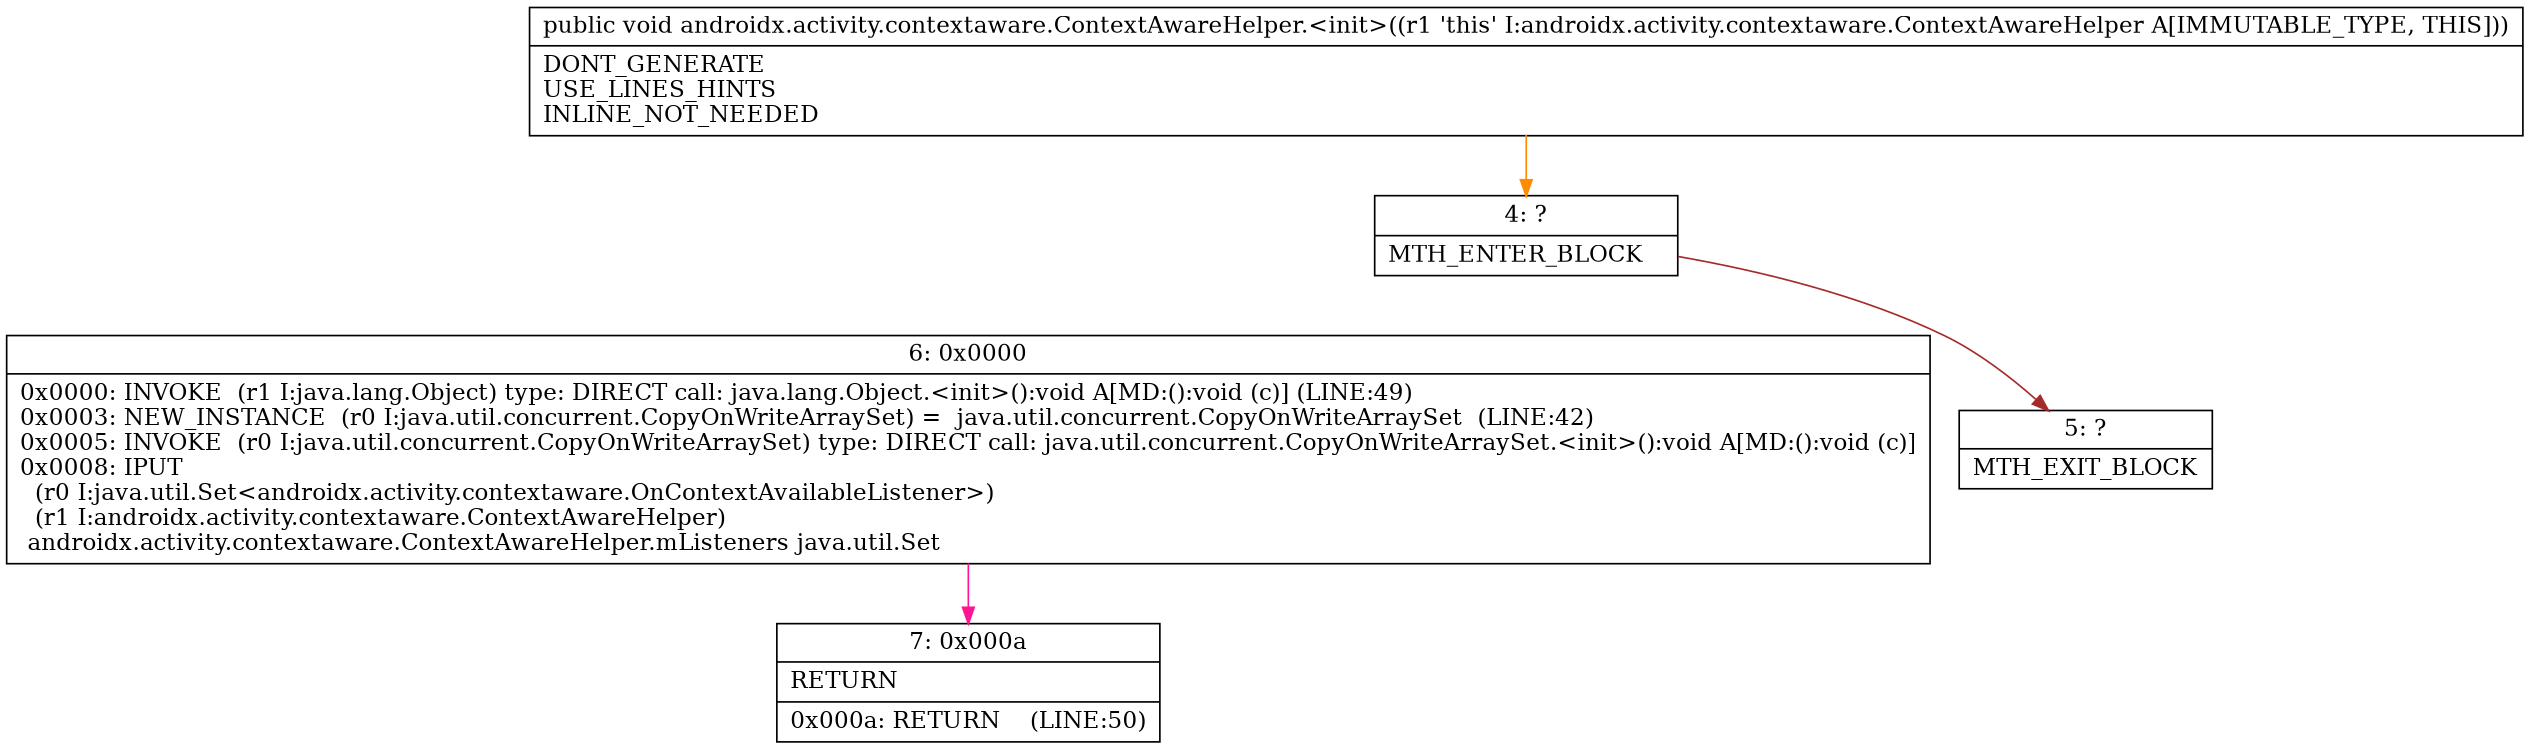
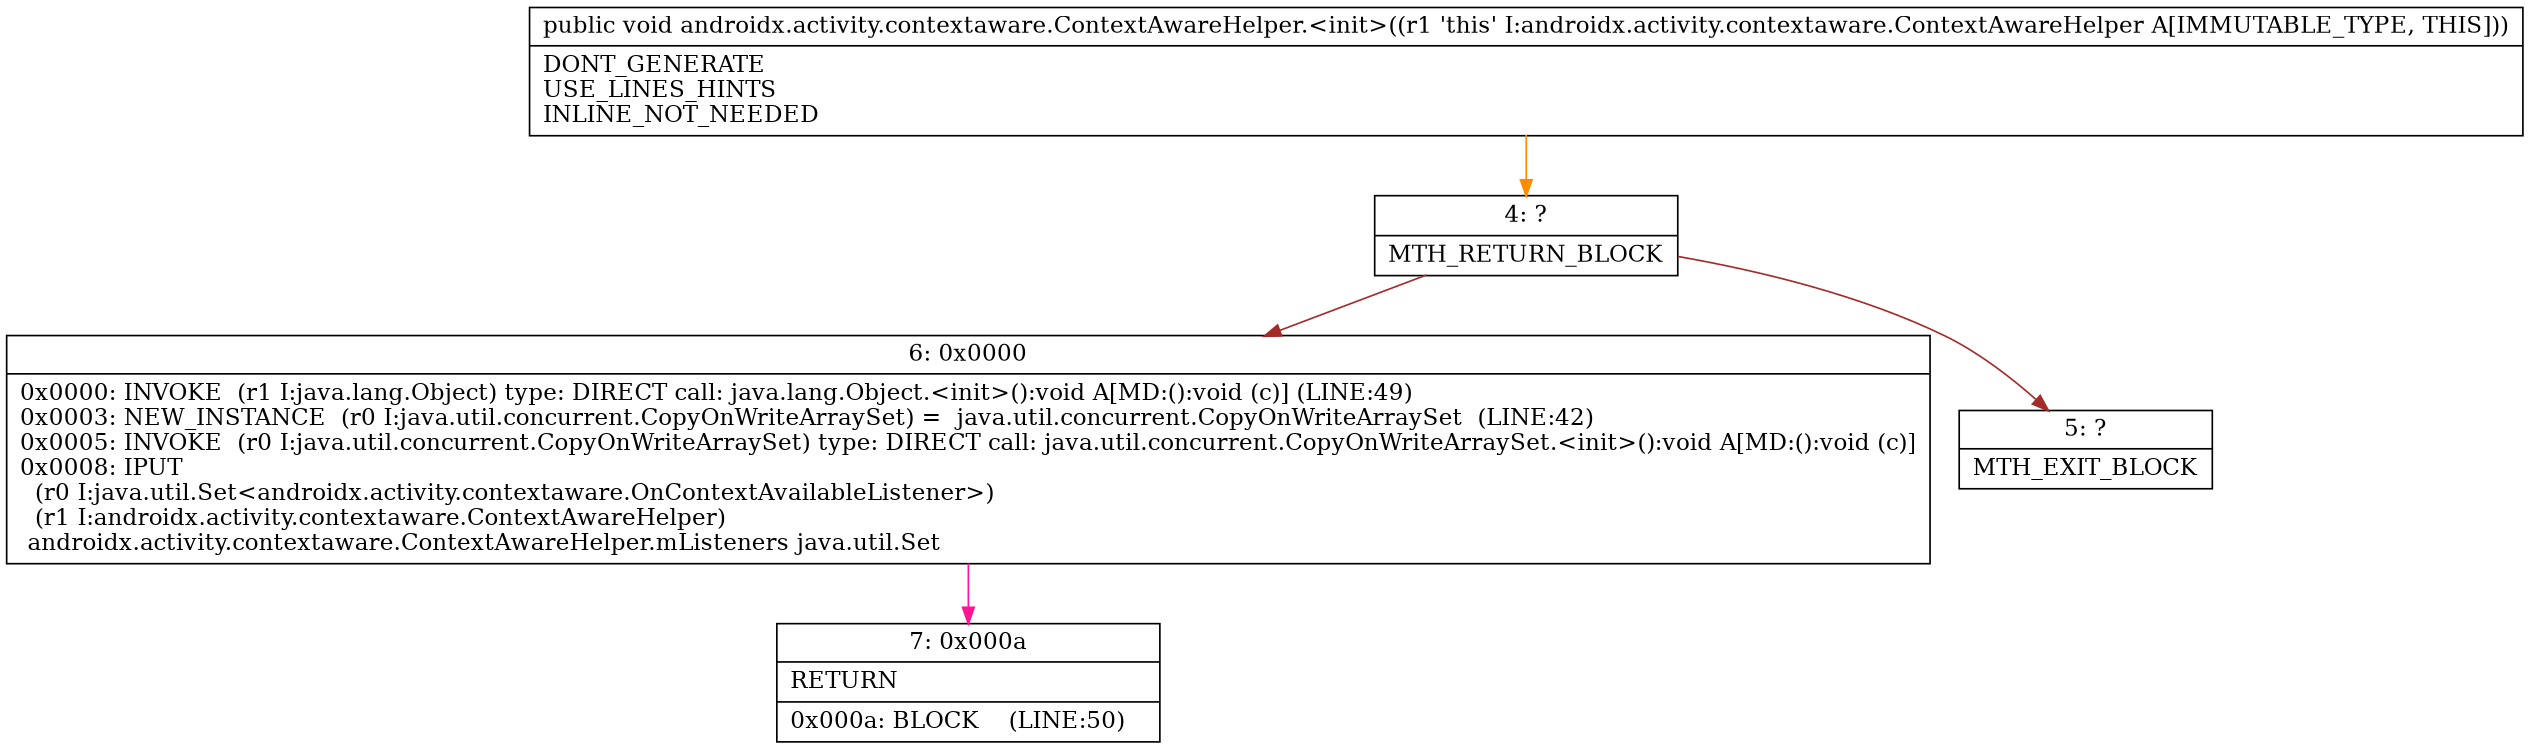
node "4: ?": text "MTH_ENTER_BLOCK" -> "MTH_RETURN_BLOCK"
edge "4: ?" -> "6: 0x0000": added
node "7: 0x000a": text "0x000a: RETURN    (LINE:50)" -> "0x000a: BLOCK    (LINE:50)"
